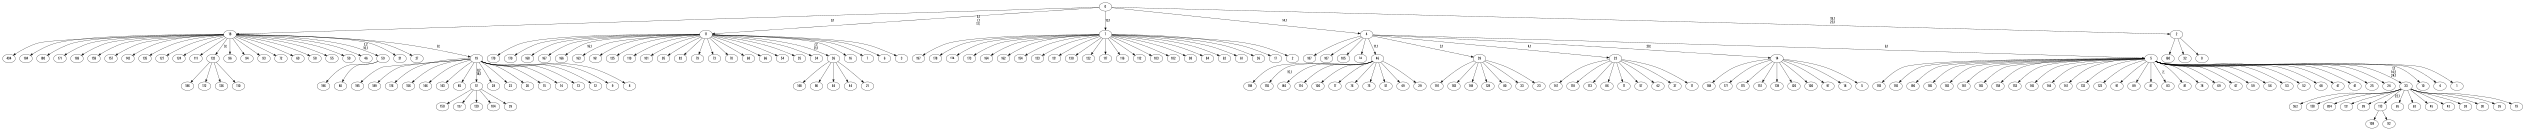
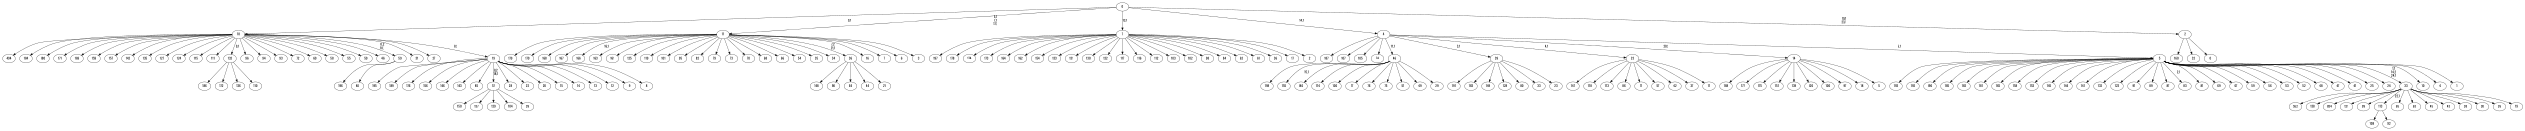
node "115": added
node "78": removed
